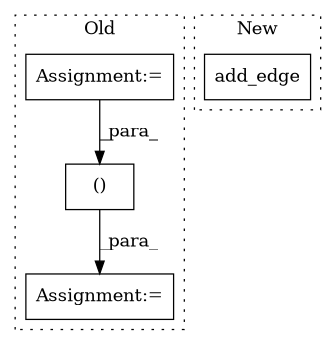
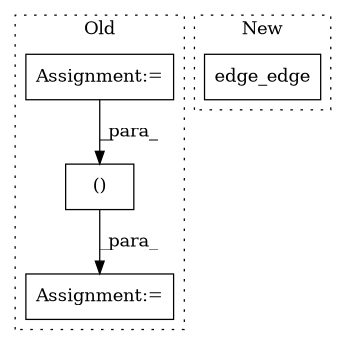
node "add_edge": label "add_edge" -> "edge_edge"
